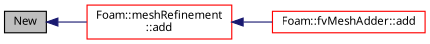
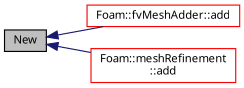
edge "Foam::fvMeshAdder::add" -> "Foam::meshRefinement ::add": now "Foam::fvMeshAdder::add" -> "New"
